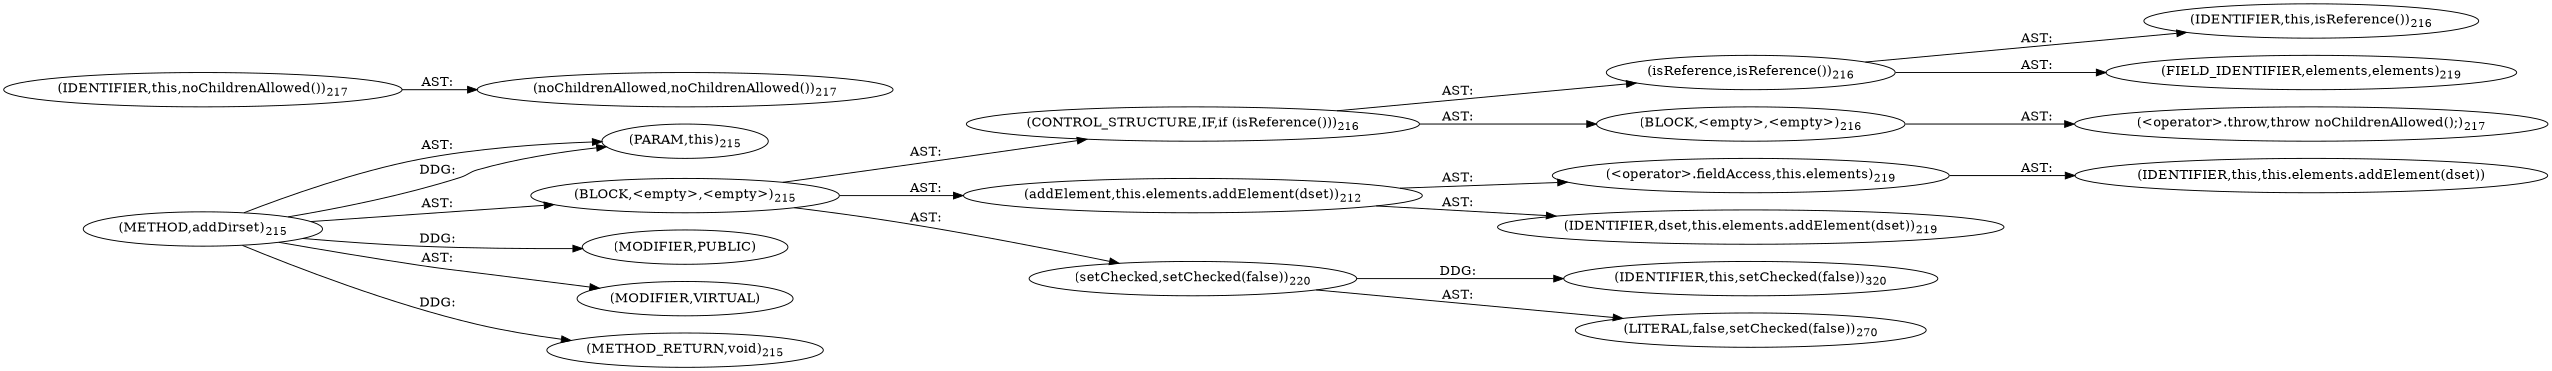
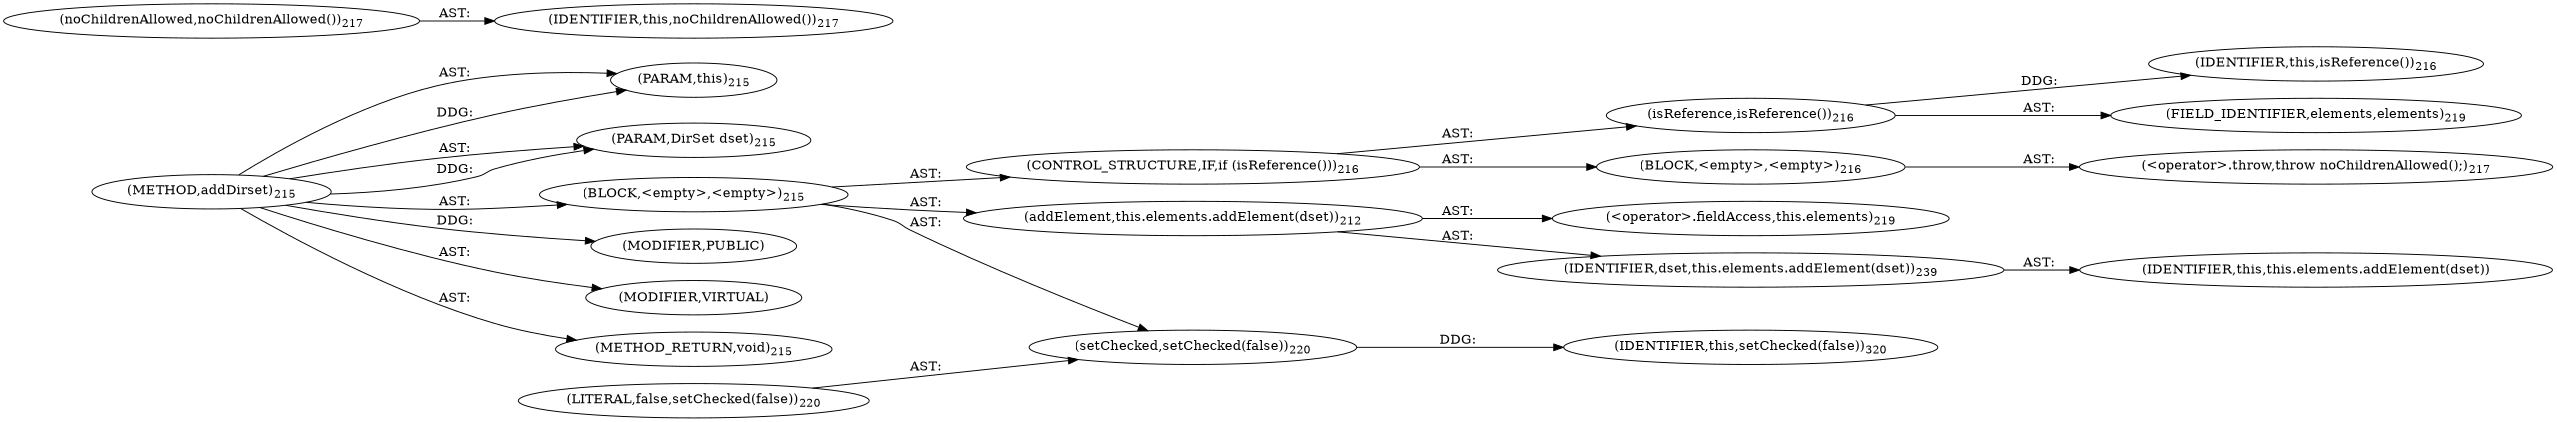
edge "(isReference,isReference())" -> "(IDENTIFIER,this,isReference())": label "AST: " -> "DDG: "
edge "(IDENTIFIER,this,noChildrenAllowed())" -> "(noChildrenAllowed,noChildrenAllowed())": reversed
node "(PARAM,DirSet dset)": added
edge "(<operator>.fieldAccess,this.elements)" -> "(IDENTIFIER,this,this.elements.addElement(dset))": now "(IDENTIFIER,dset,this.elements.addElement(dset))" -> "(IDENTIFIER,this,this.elements.addElement(dset))"
node "(IDENTIFIER,dset,this.elements.addElement(dset))": text "219" -> "239"
edge "(METHOD,addDirset)" -> "(METHOD_RETURN,void)": label "DDG: " -> "AST: "
edge "(setChecked,setChecked(false))" -> "(LITERAL,false,setChecked(false))": reversed
node "(LITERAL,false,setChecked(false))": text "270" -> "220"
